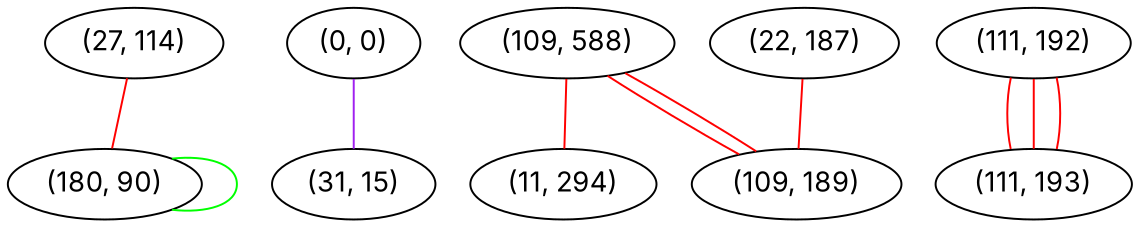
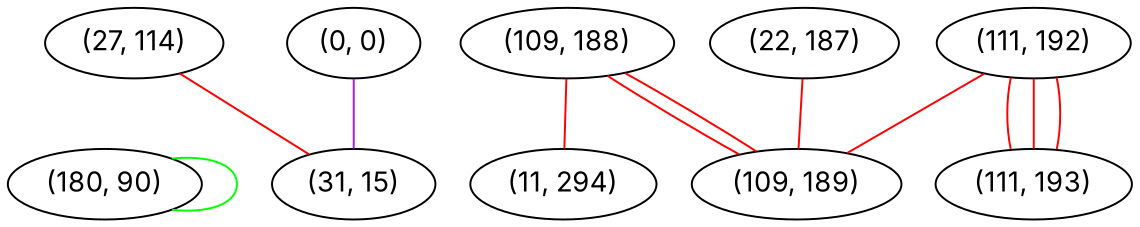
node "(109, 588)": label "(109, 588)" -> "(109, 188)"
edge "(27, 114)" -- "(180, 90)": now "(27, 114)" -- "(31, 15)"
edge "(111, 192)" -- "(109, 189)": added
